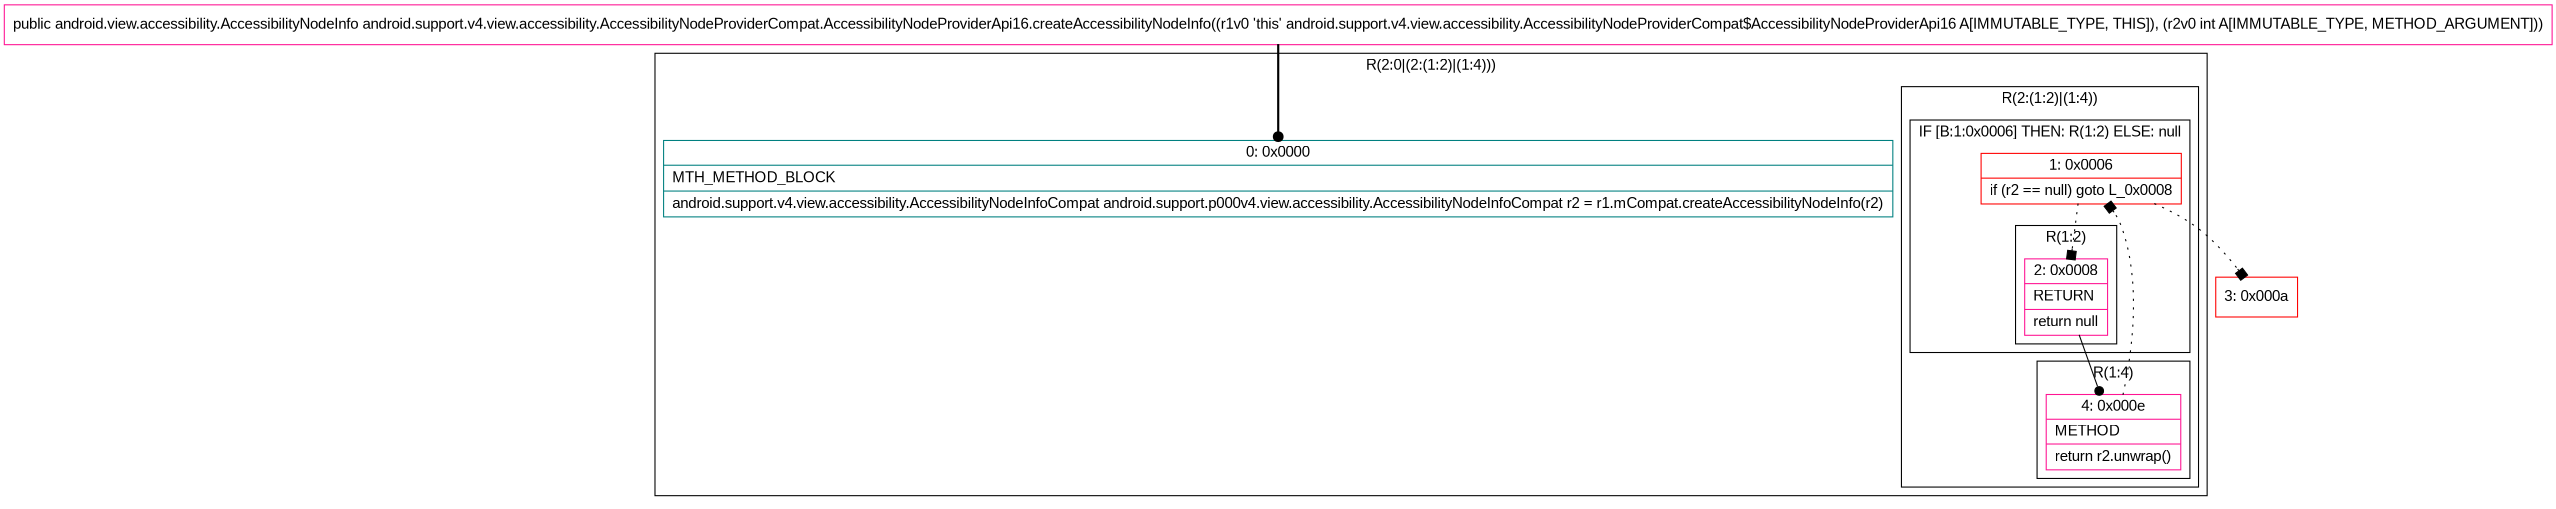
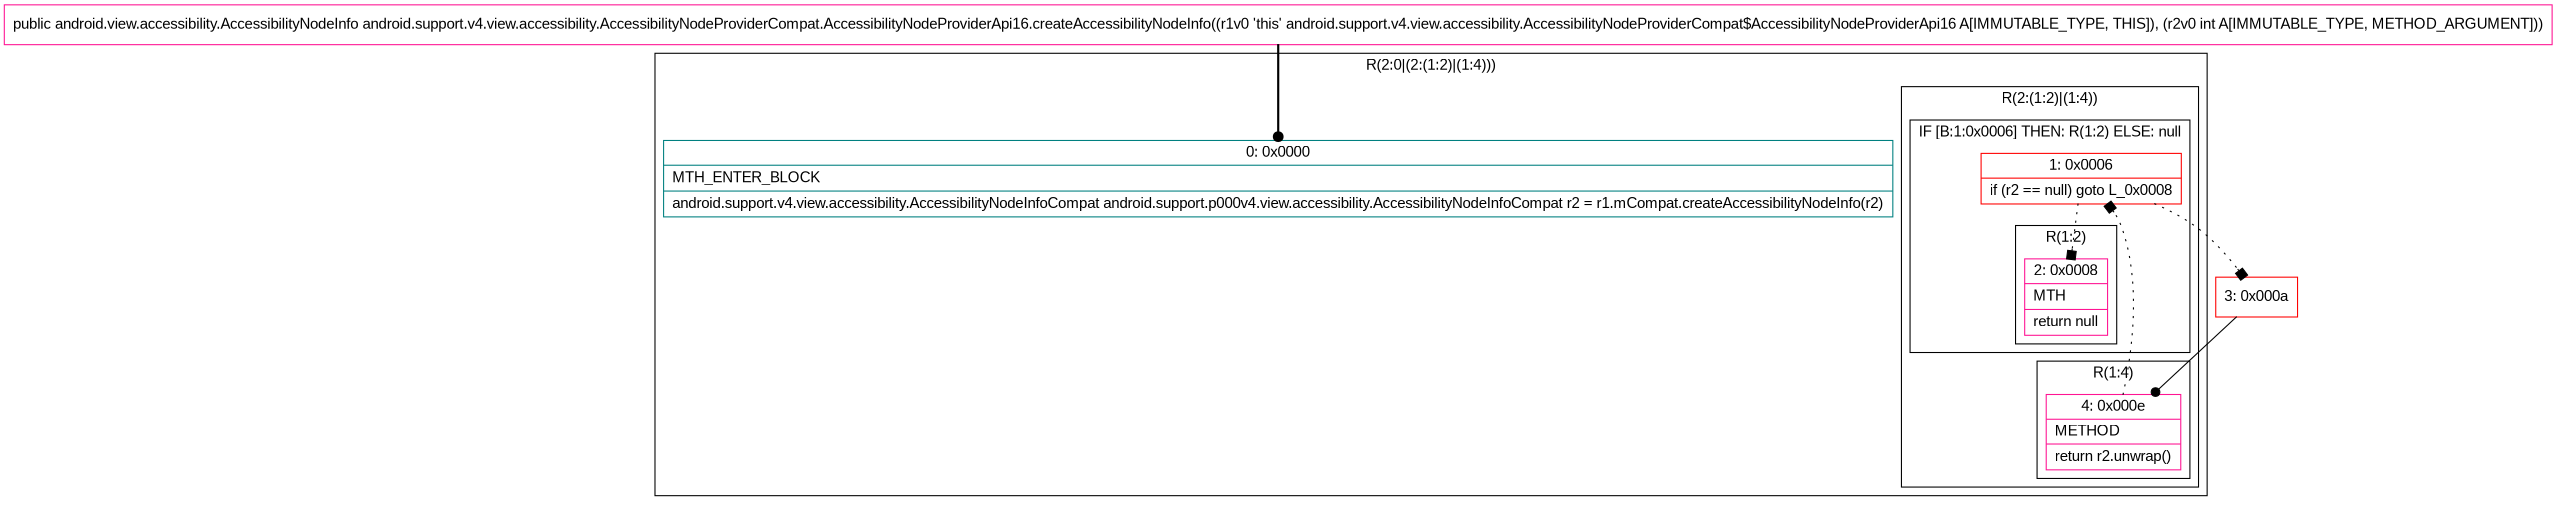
node "0: 0x0000": text "MTH_METHOD_BLOCK" -> "MTH_ENTER_BLOCK"
node "2: 0x0008": text "RETURN" -> "MTH"
edge "2: 0x0008" -> "4: 0x000e": now "3: 0x000a" -> "4: 0x000e"
